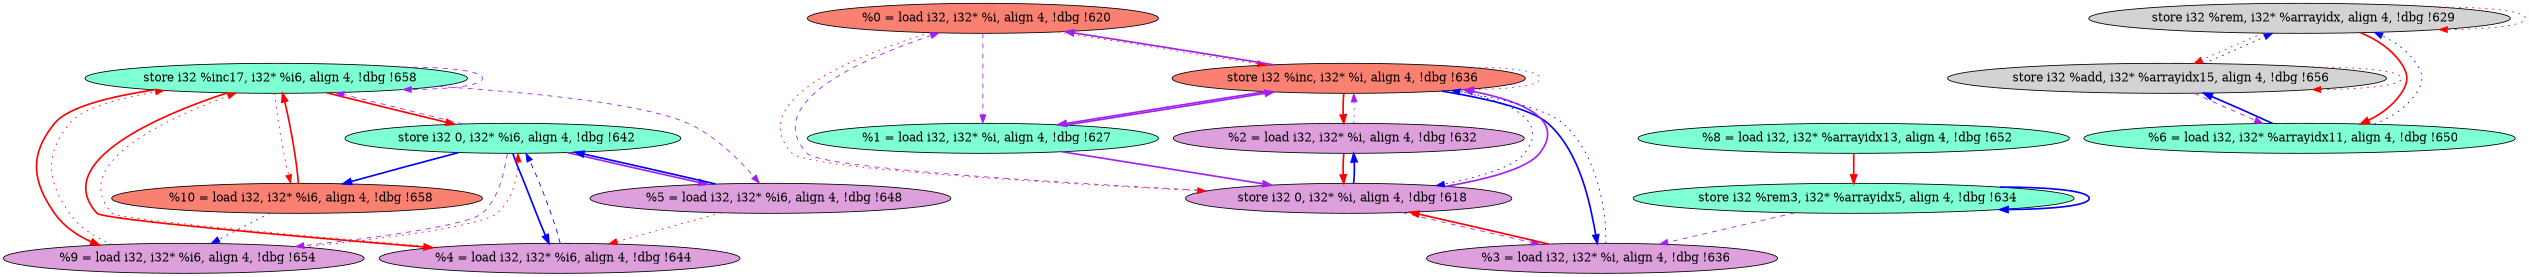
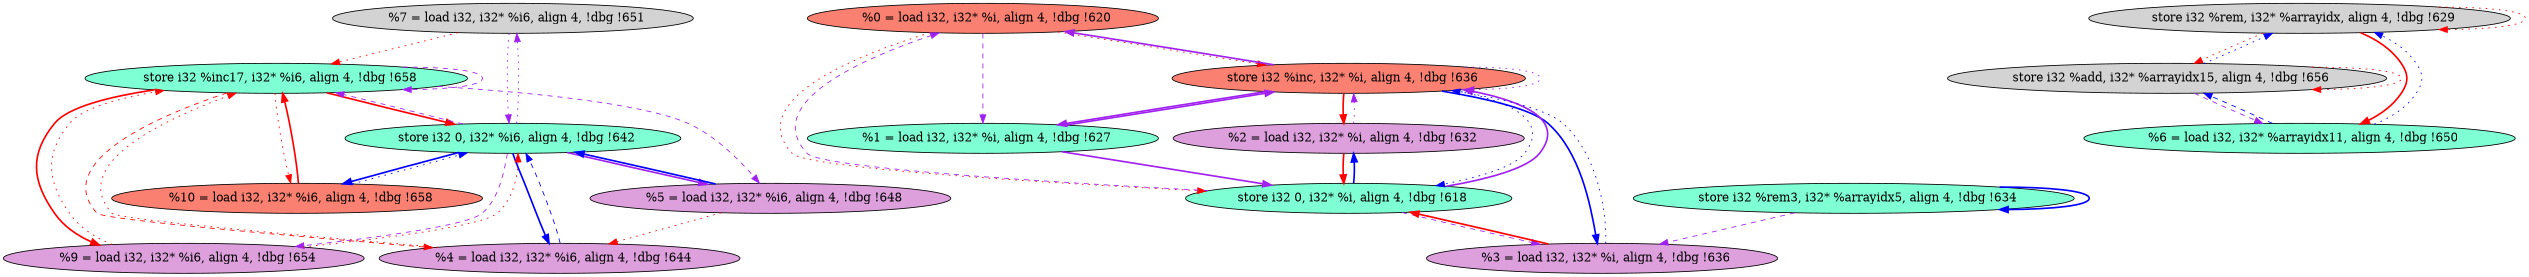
node "%7 = load i32, i32* %i6, align 4, !dbg !651": added
edge "%6 = load i32, i32* %arrayidx11, align 4, !dbg !650" -> "store i32 %add, i32* %arrayidx15, align 4, !dbg !656": style bold -> dashed
node "%8 = load i32, i32* %arrayidx13, align 4, !dbg !652": removed
node "store i32 0, i32* %i, align 4, !dbg !618": fillcolor plum -> aquamarine
edge "store i32 %inc17, i32* %i6, align 4, !dbg !658" -> "%4 = load i32, i32* %i6, align 4, !dbg !644": style bold -> dashed
edge "%10 = load i32, i32* %i6, align 4, !dbg !658" -> "%9 = load i32, i32* %i6, align 4, !dbg !654": now "%10 = load i32, i32* %i6, align 4, !dbg !658" -> "store i32 0, i32* %i6, align 4, !dbg !642"
